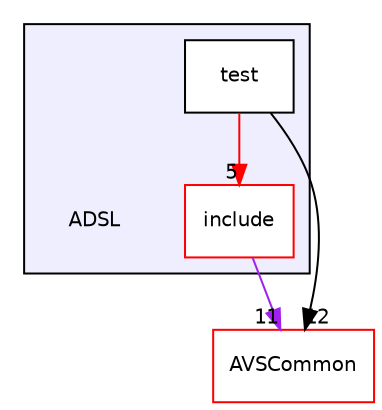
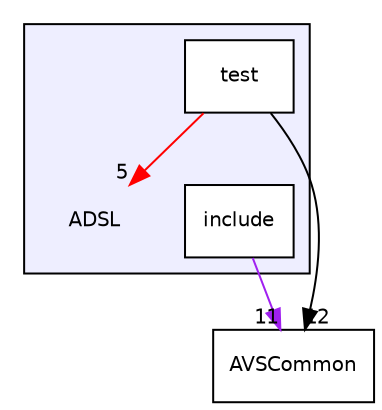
edge "test" -> "include": now "test" -> "ADSL"
node "include": color red -> black
node "AVSCommon": color red -> black
